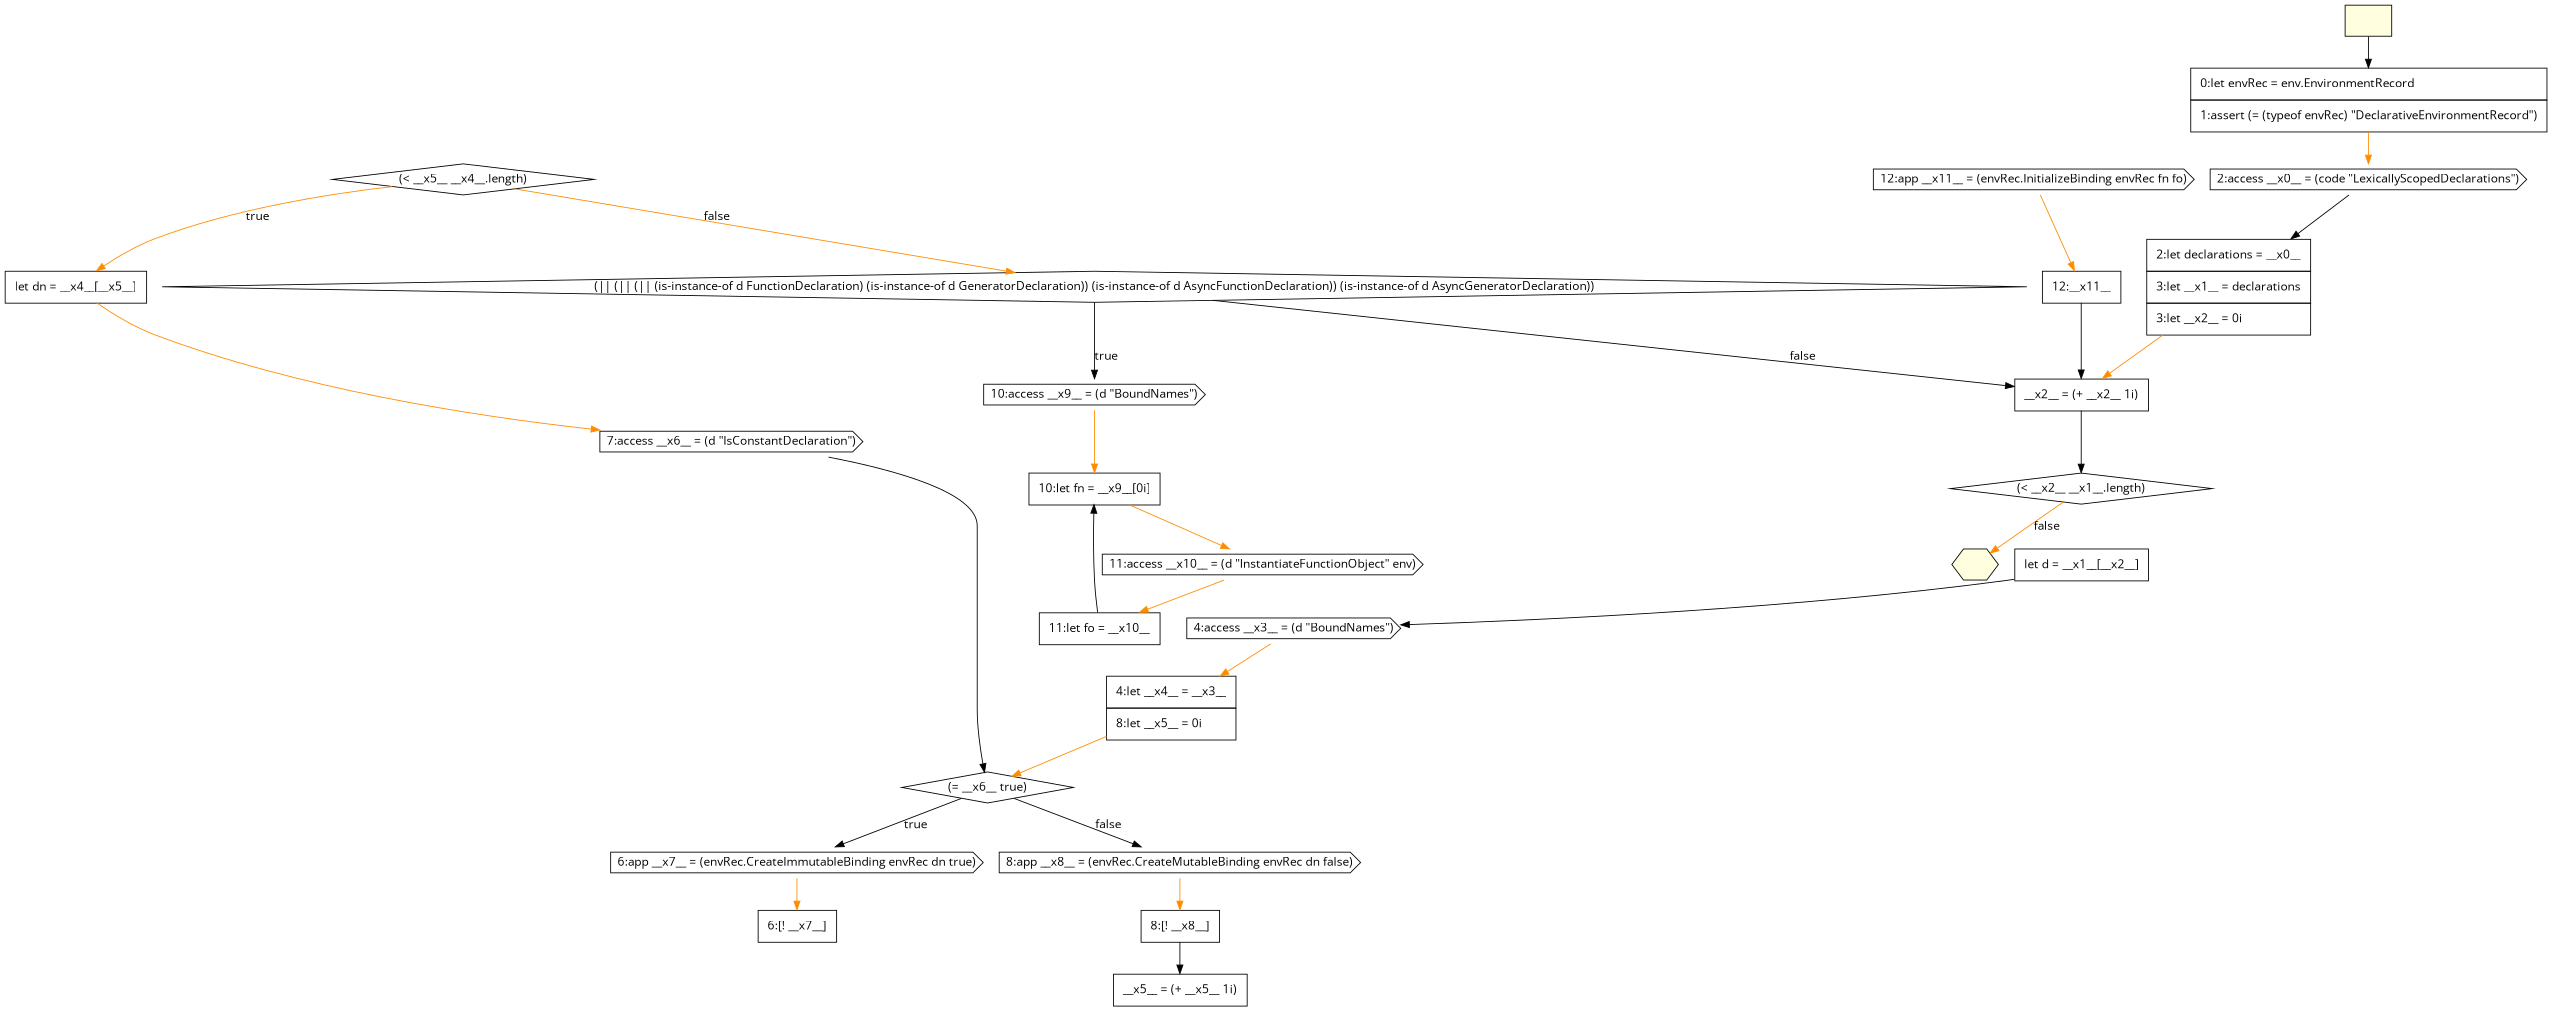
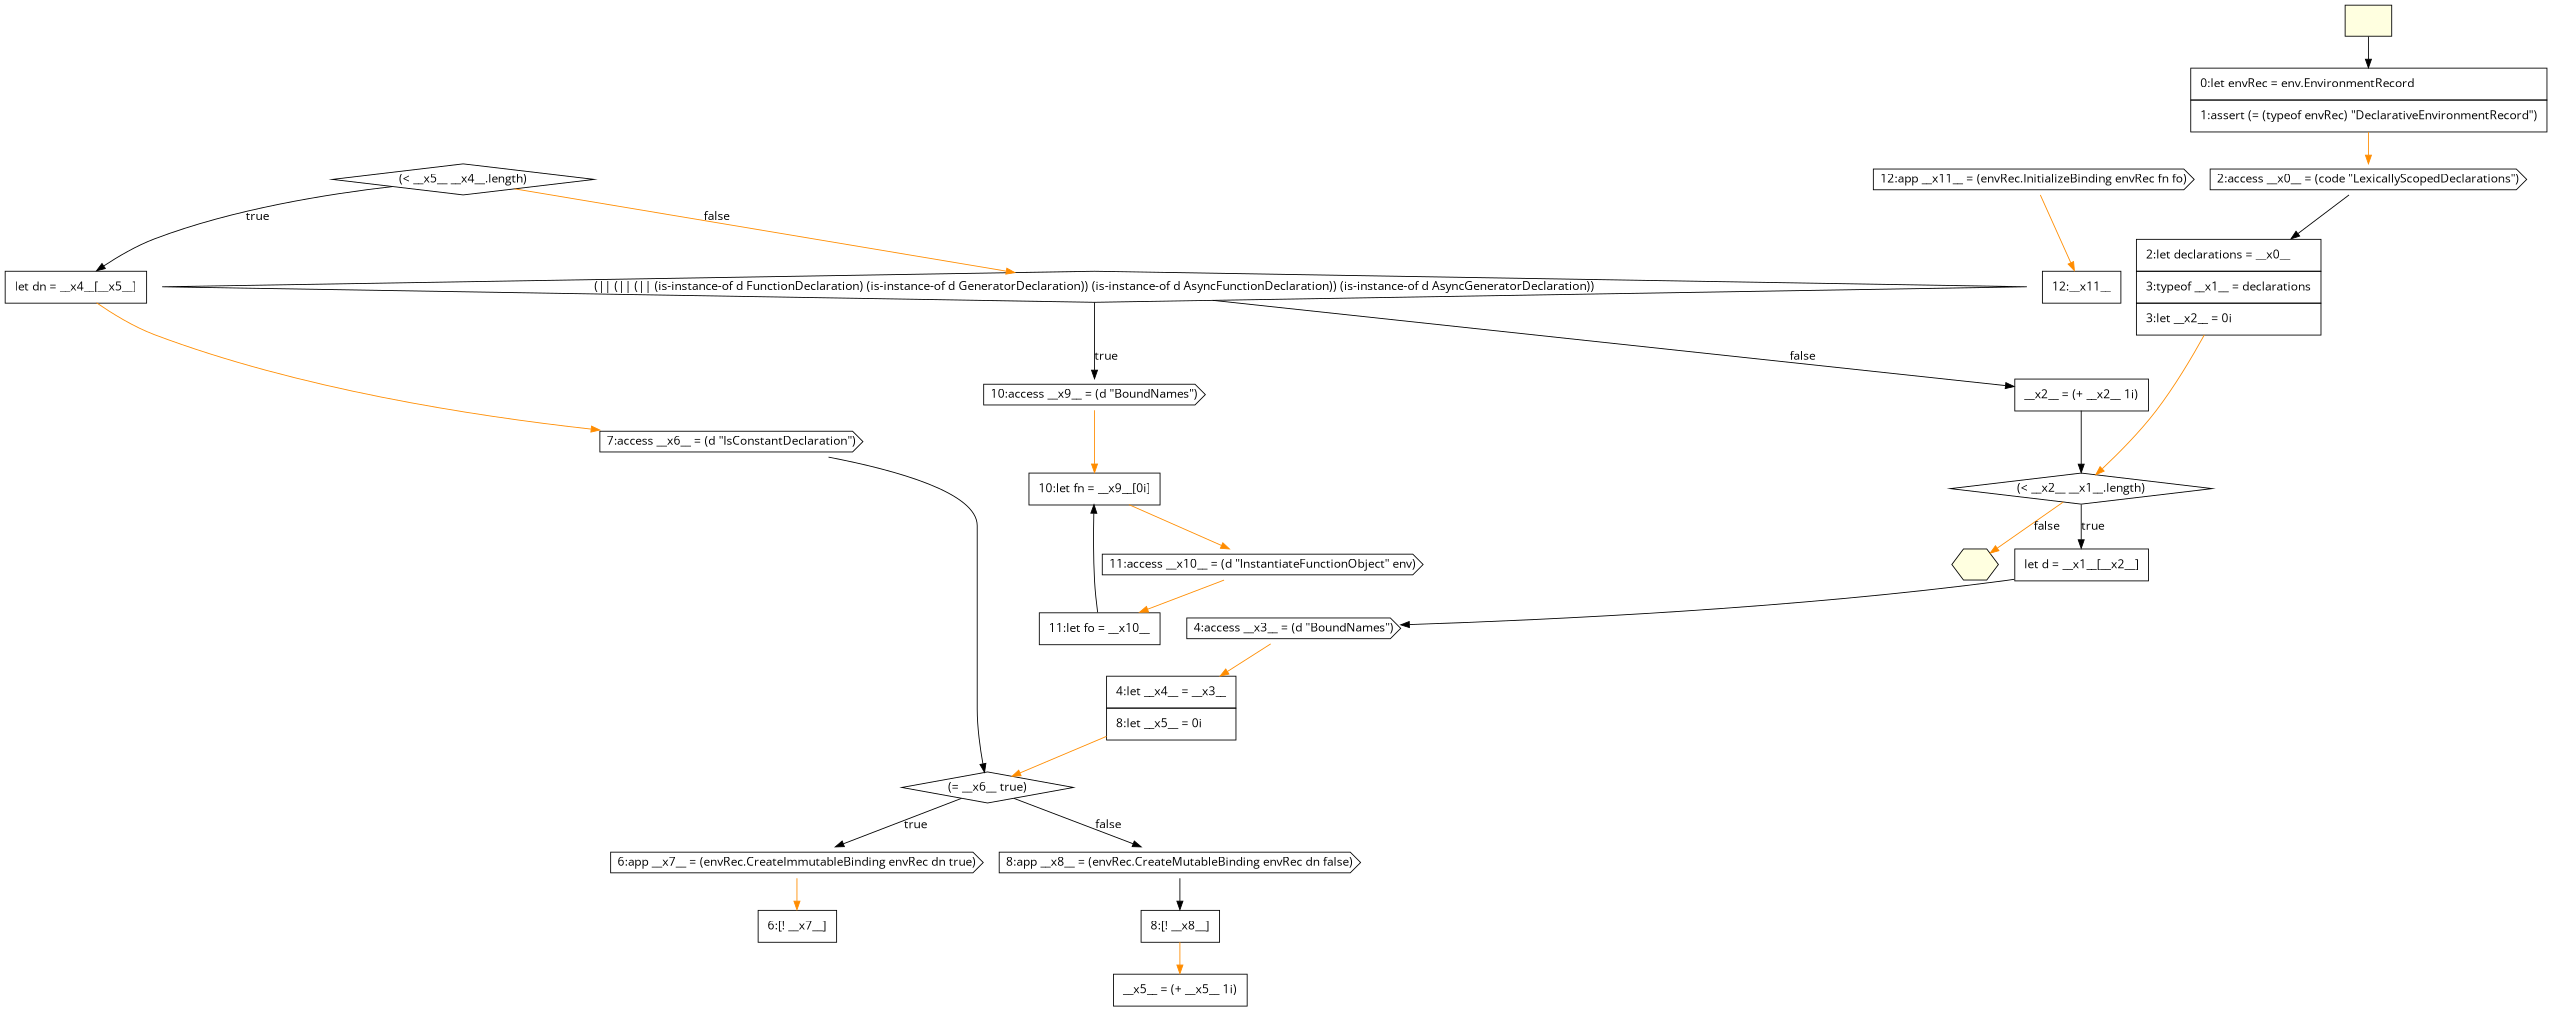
edge "(< __x5__ __x4__.length)" -> "let dn = __x4__[__x5__]": color darkorange -> black
node "2:let declarations = __x0__": text "3:let __x1__ = declarations" -> "3:typeof __x1__ = declarations"
edge "12:__x11__" -> "__x2__ = (+ __x2__ 1i)": removed
edge "2:let declarations = __x0__" -> "__x2__ = (+ __x2__ 1i)": now "2:let declarations = __x0__" -> "(< __x2__ __x1__.length)"
edge "(< __x2__ __x1__.length)" -> "let d = __x1__[__x2__]": added, label "true"
edge "8:app __x8__ = (envRec.CreateMutableBinding envRec dn false)" -> "8:[! __x8__]": color darkorange -> black
edge "8:[! __x8__]" -> "__x5__ = (+ __x5__ 1i)": color black -> darkorange
